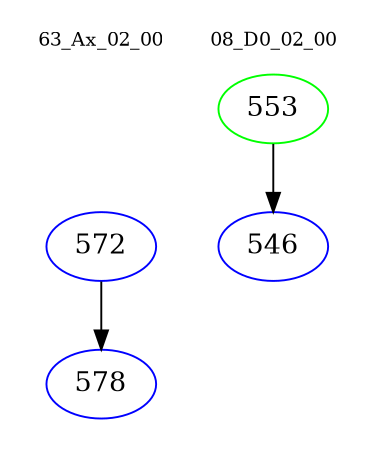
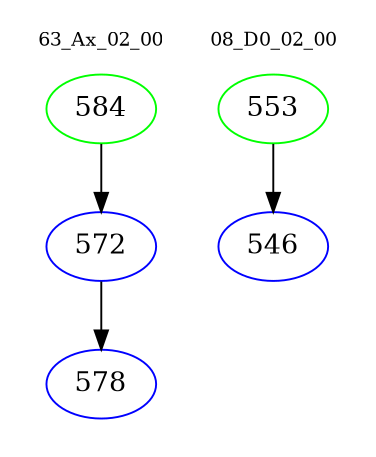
node "584": added
